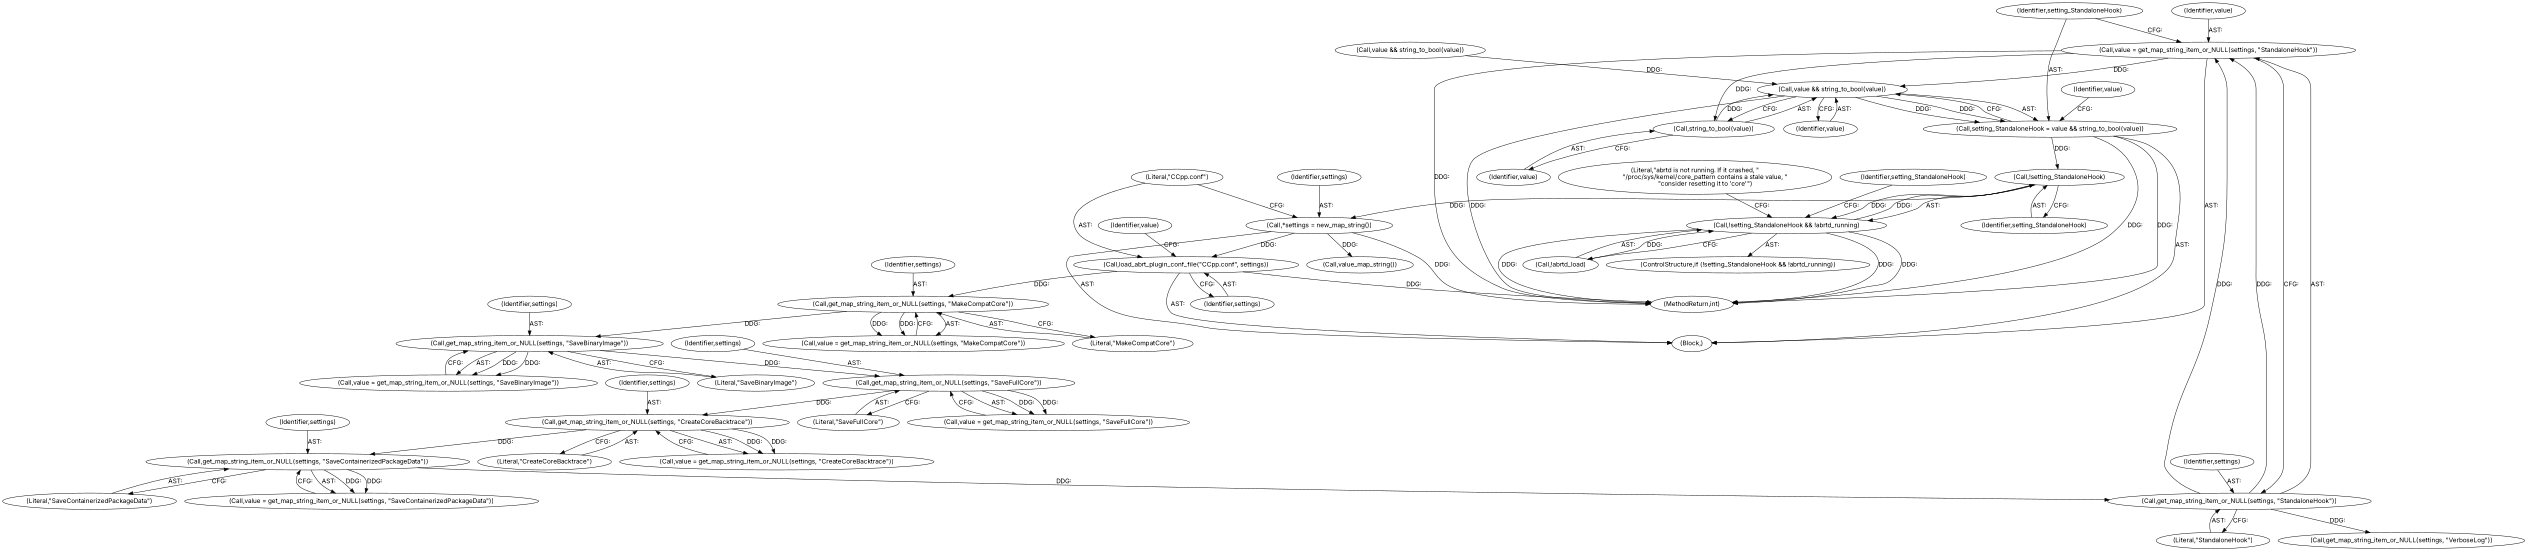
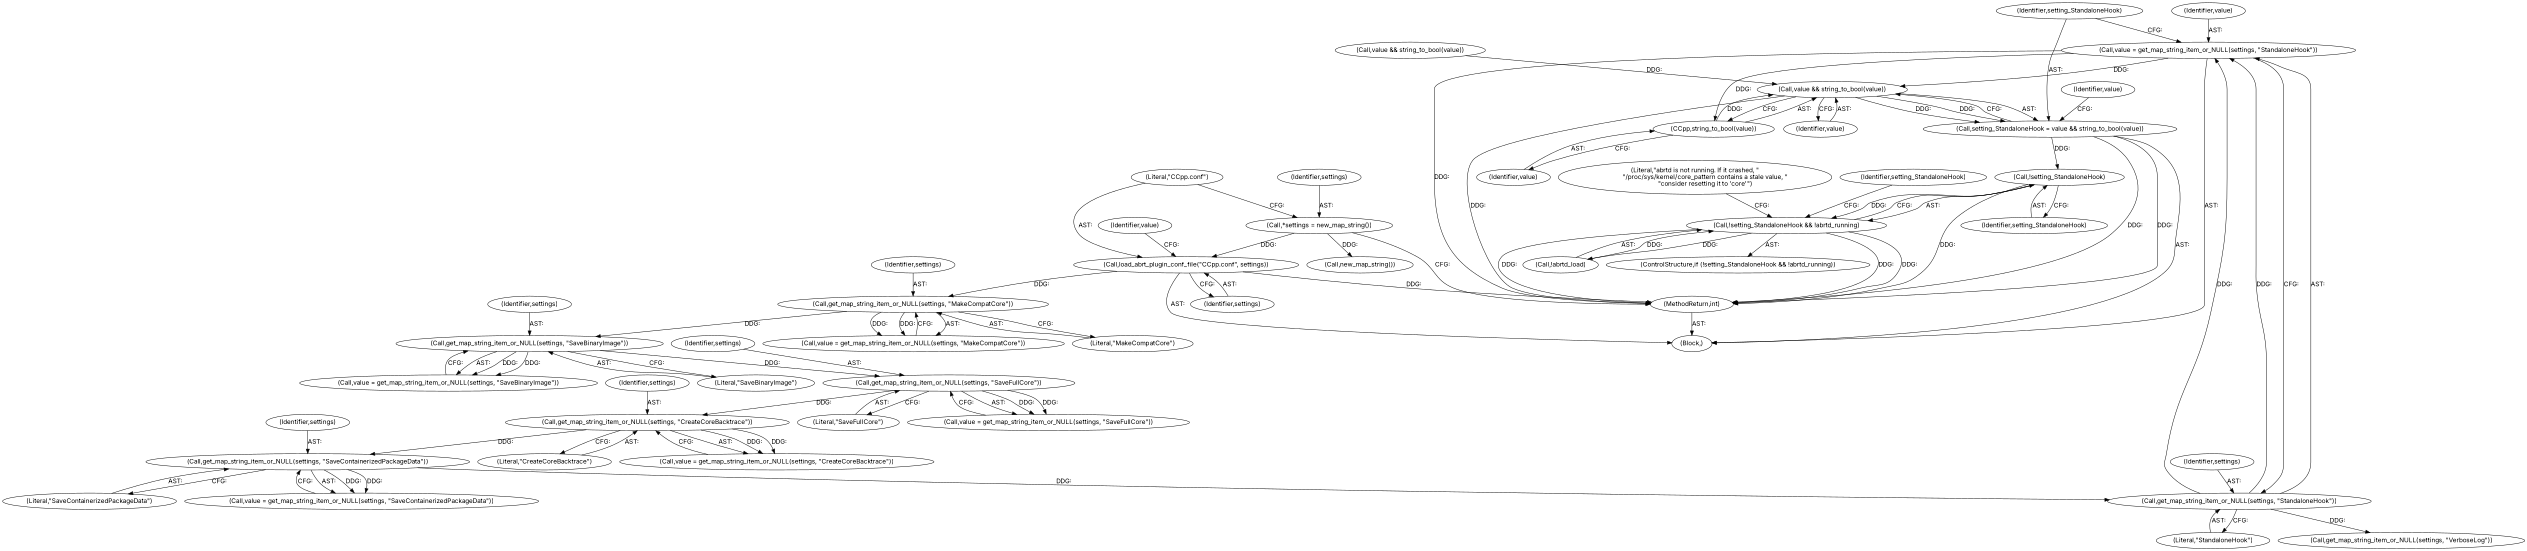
node "(Call,string_to_bool(value))": label "(Call,string_to_bool(value))" -> "(CCpp,string_to_bool(value))"
edge "(Call,!setting_StandaloneHook)" -> "(Call,*settings = new_map_string())": now "(Call,!setting_StandaloneHook)" -> "(MethodReturn,int)"
edge "(Call,!setting_StandaloneHook && !abrtd_running)" -> "(Call,!setting_StandaloneHook)": label "DDG: " -> "CFG: "
edge "(Call,!setting_StandaloneHook && !abrtd_running)" -> "(Call,!abrtd_load)": label "CFG: " -> "DDG: "
node "(Call,value_map_string())": label "(Call,value_map_string())" -> "(Call,new_map_string())"
edge "(Call,*settings = new_map_string())" -> "(MethodReturn,int)": label "DDG: " -> "CFG: "
edge "(Call,*settings = new_map_string())" -> "(Block,)": now "(MethodReturn,int)" -> "(Block,)"
